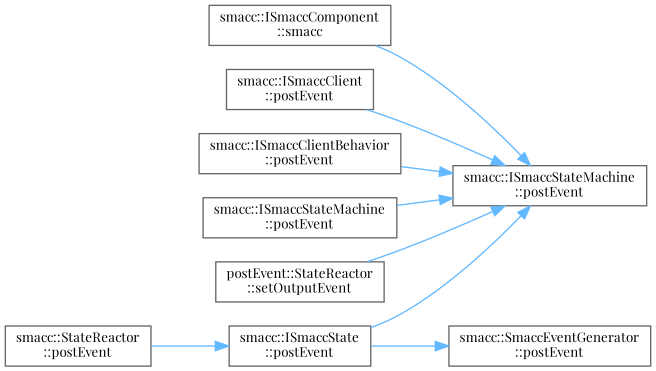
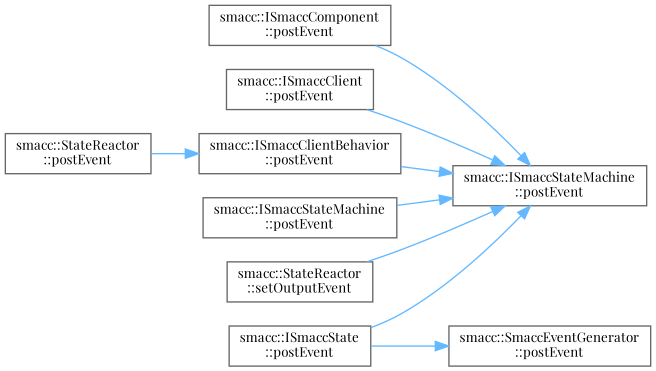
node "smacc::ISmaccComponent ::smacc": label "smacc::ISmaccComponent ::smacc" -> "smacc::ISmaccComponent ::postEvent"
node "postEvent::StateReactor ::setOutputEvent": label "postEvent::StateReactor ::setOutputEvent" -> "smacc::StateReactor ::setOutputEvent"
edge "smacc::StateReactor ::postEvent" -> "smacc::ISmaccState ::postEvent": now "smacc::StateReactor ::postEvent" -> "smacc::ISmaccClientBehavior ::postEvent"
